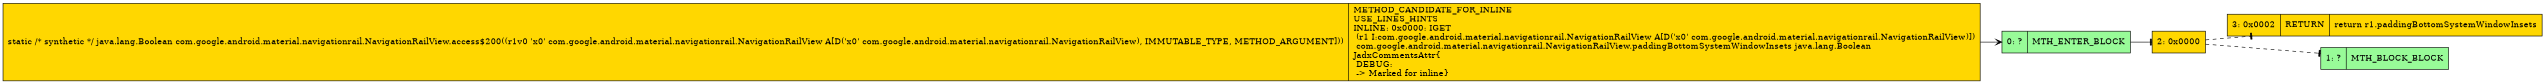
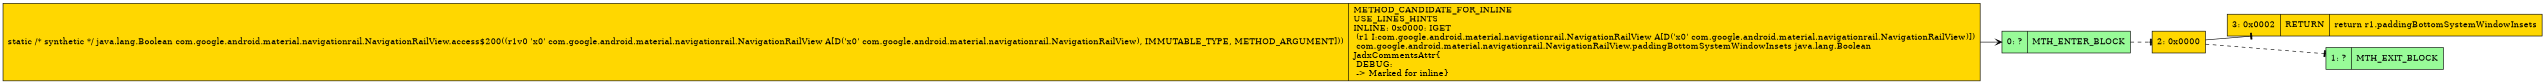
edge "2: 0x0000" -> "3: 0x0002": style dashed -> solid
edge "0: ?" -> "2: 0x0000": style solid -> dashed
node "1: ?": text "MTH_BLOCK_BLOCK" -> "MTH_EXIT_BLOCK"
